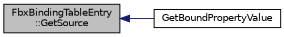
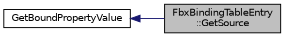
edge "GetBoundPropertyValue" -> "FbxBindingTableEntry ::GetSource": reversed
